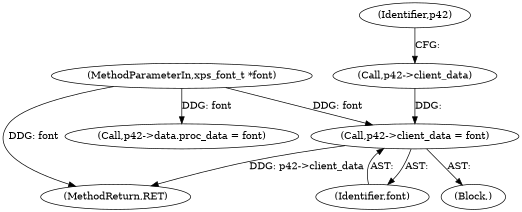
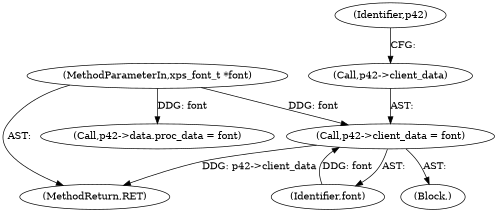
edge "(Call,p42->client_data)" -> "(Call,p42->client_data = font)": label "DDG: " -> "AST: "
edge "(MethodParameterIn,xps_font_t *font)" -> "(MethodReturn,RET)": label "DDG: font" -> "AST: "
edge "(Identifier,font)" -> "(Call,p42->client_data = font)": label "AST: " -> "DDG: font"
